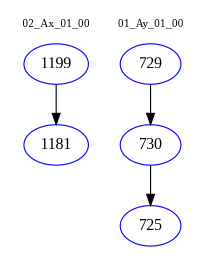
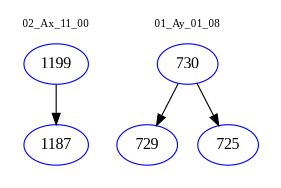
cluster "02_Ax_01_00": label "02_Ax_01_00" -> "02_Ax_11_00"
cluster "01_Ay_01_00": label "01_Ay_01_00" -> "01_Ay_01_08"
edge "729" -> "730": reversed
node "1181": label "1181" -> "1187"
